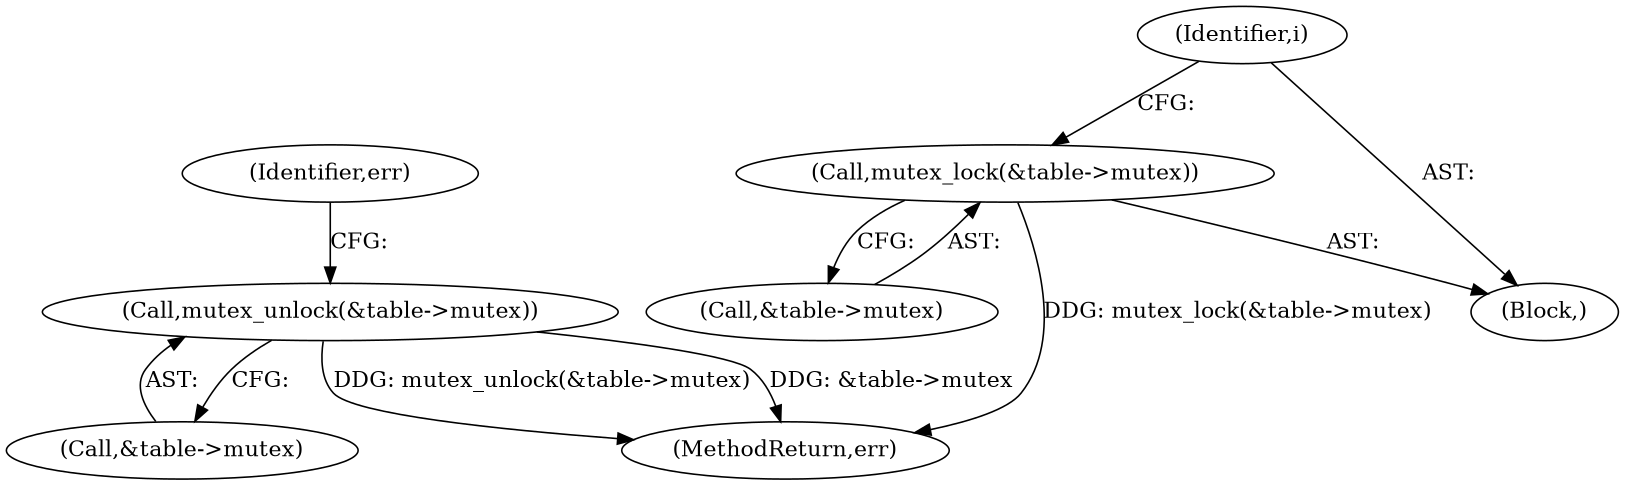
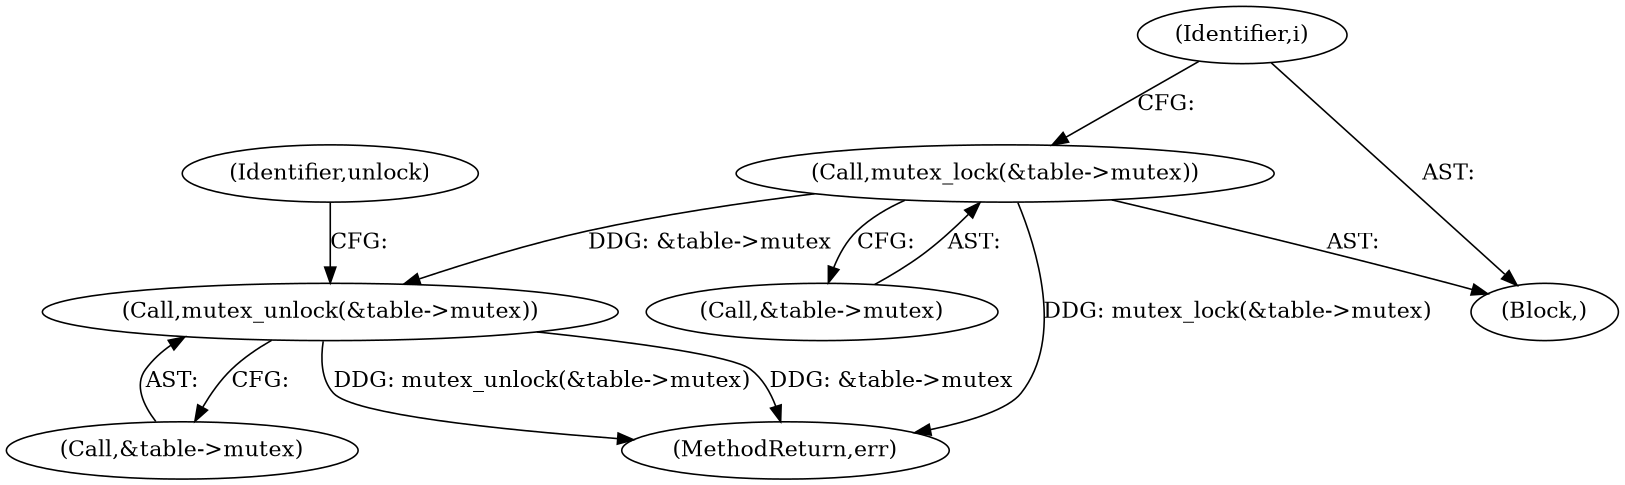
node "(Identifier,err)": label "(Identifier,err)" -> "(Identifier,unlock)"
edge "(Call,mutex_lock(&table->mutex))" -> "(Call,mutex_unlock(&table->mutex))": added, label "DDG: &table->mutex"
